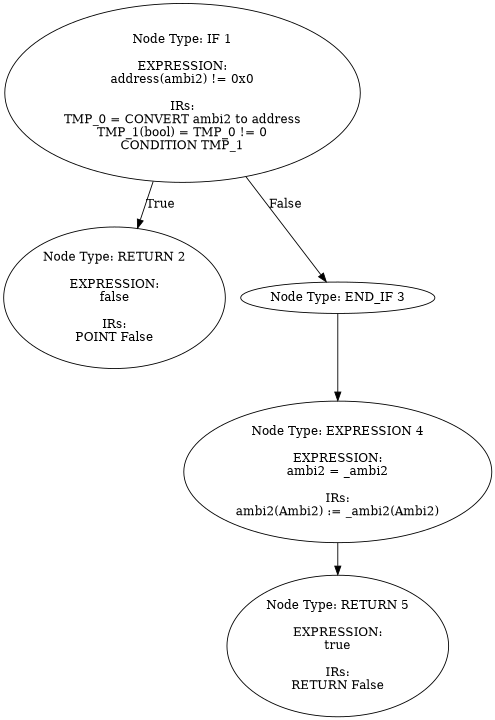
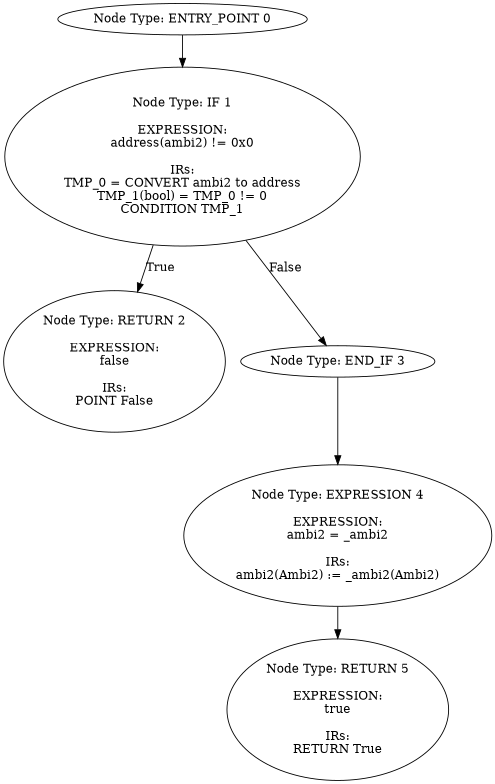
node "Node Type: ENTRY_POINT 0": added
node "Node Type: RETURN 5 EXPRESSION: true IRs: RETURN False": label "Node Type: RETURN 5 EXPRESSION: true IRs: RETURN False" -> "Node Type: RETURN 5 EXPRESSION: true IRs: RETURN True"
